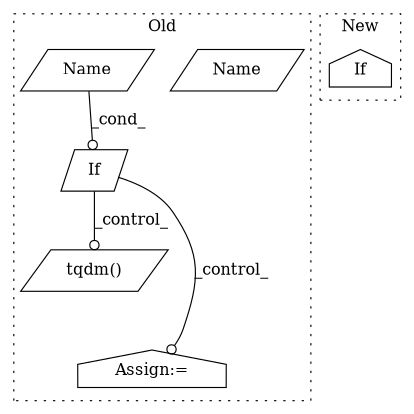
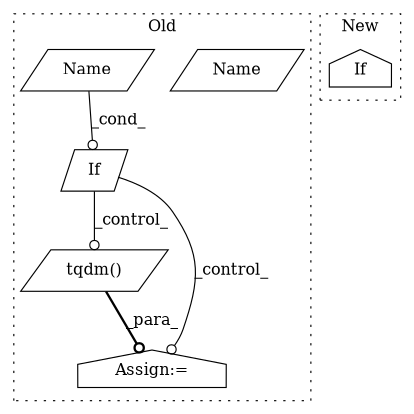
edge "tqdm()" -> "Assign:=": added, label "_para_"
